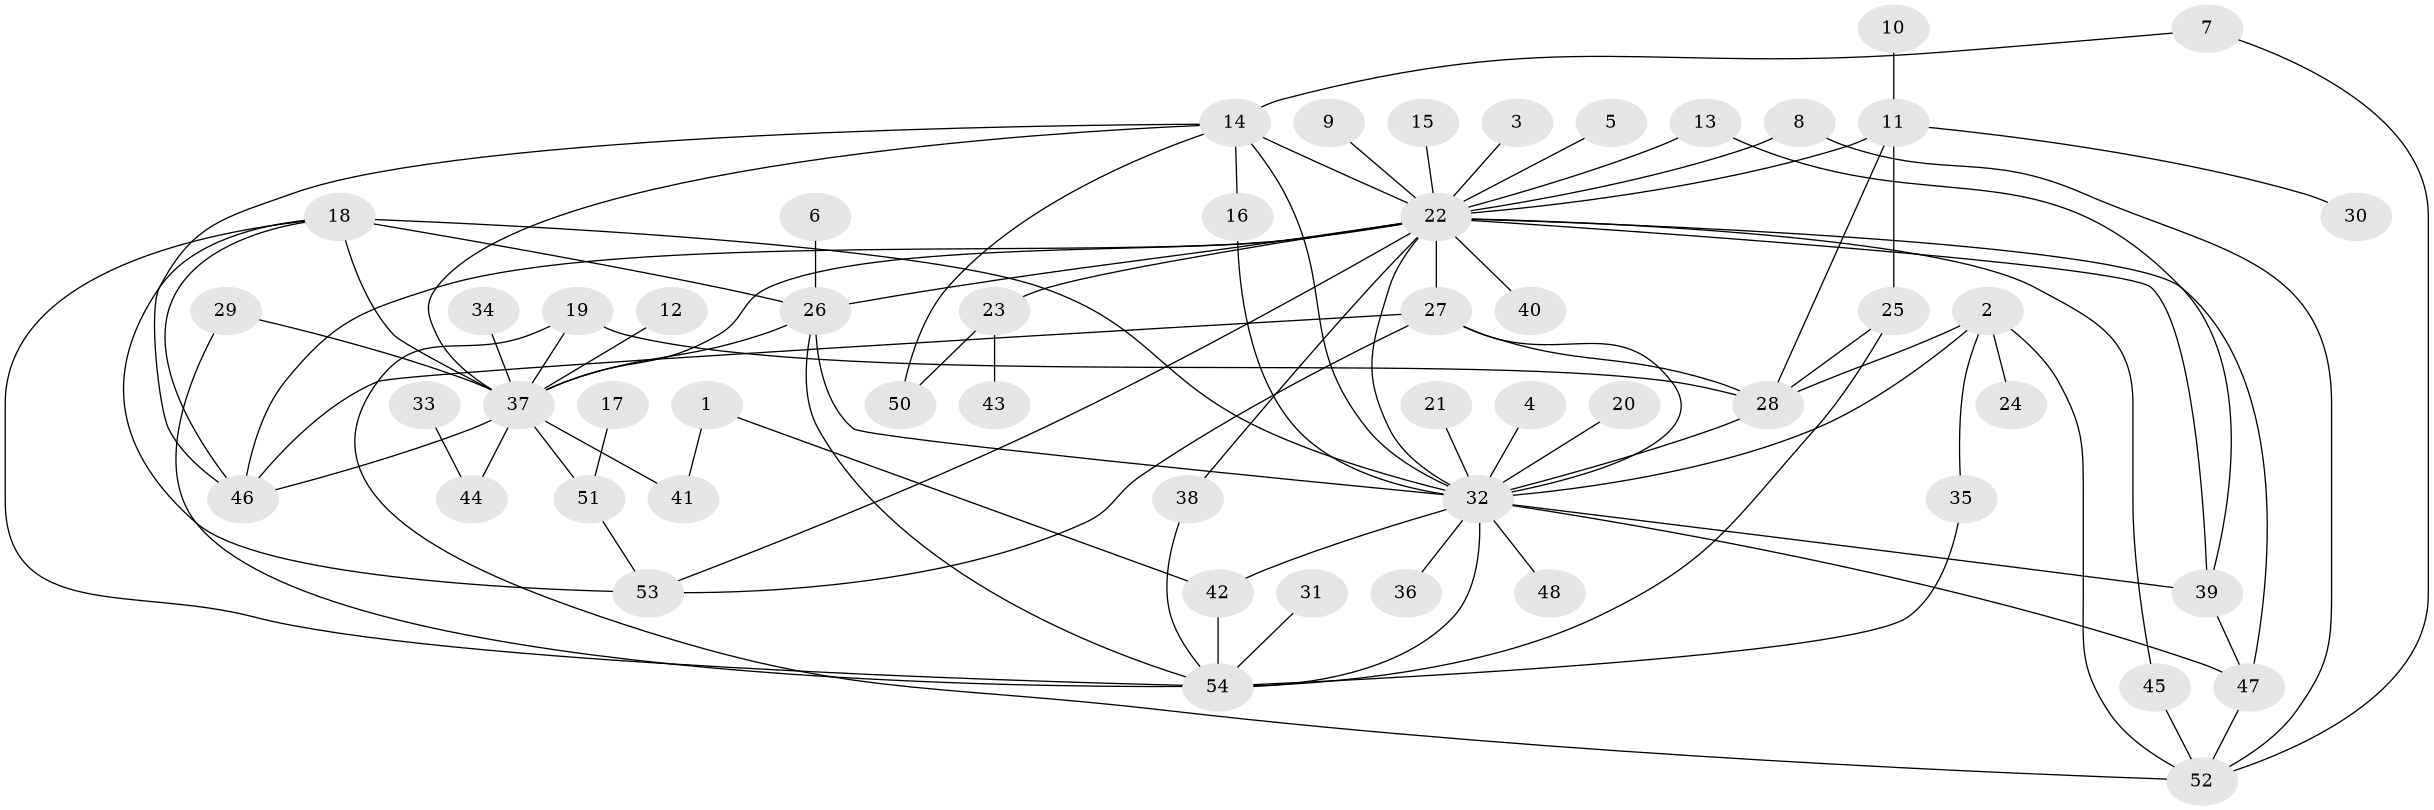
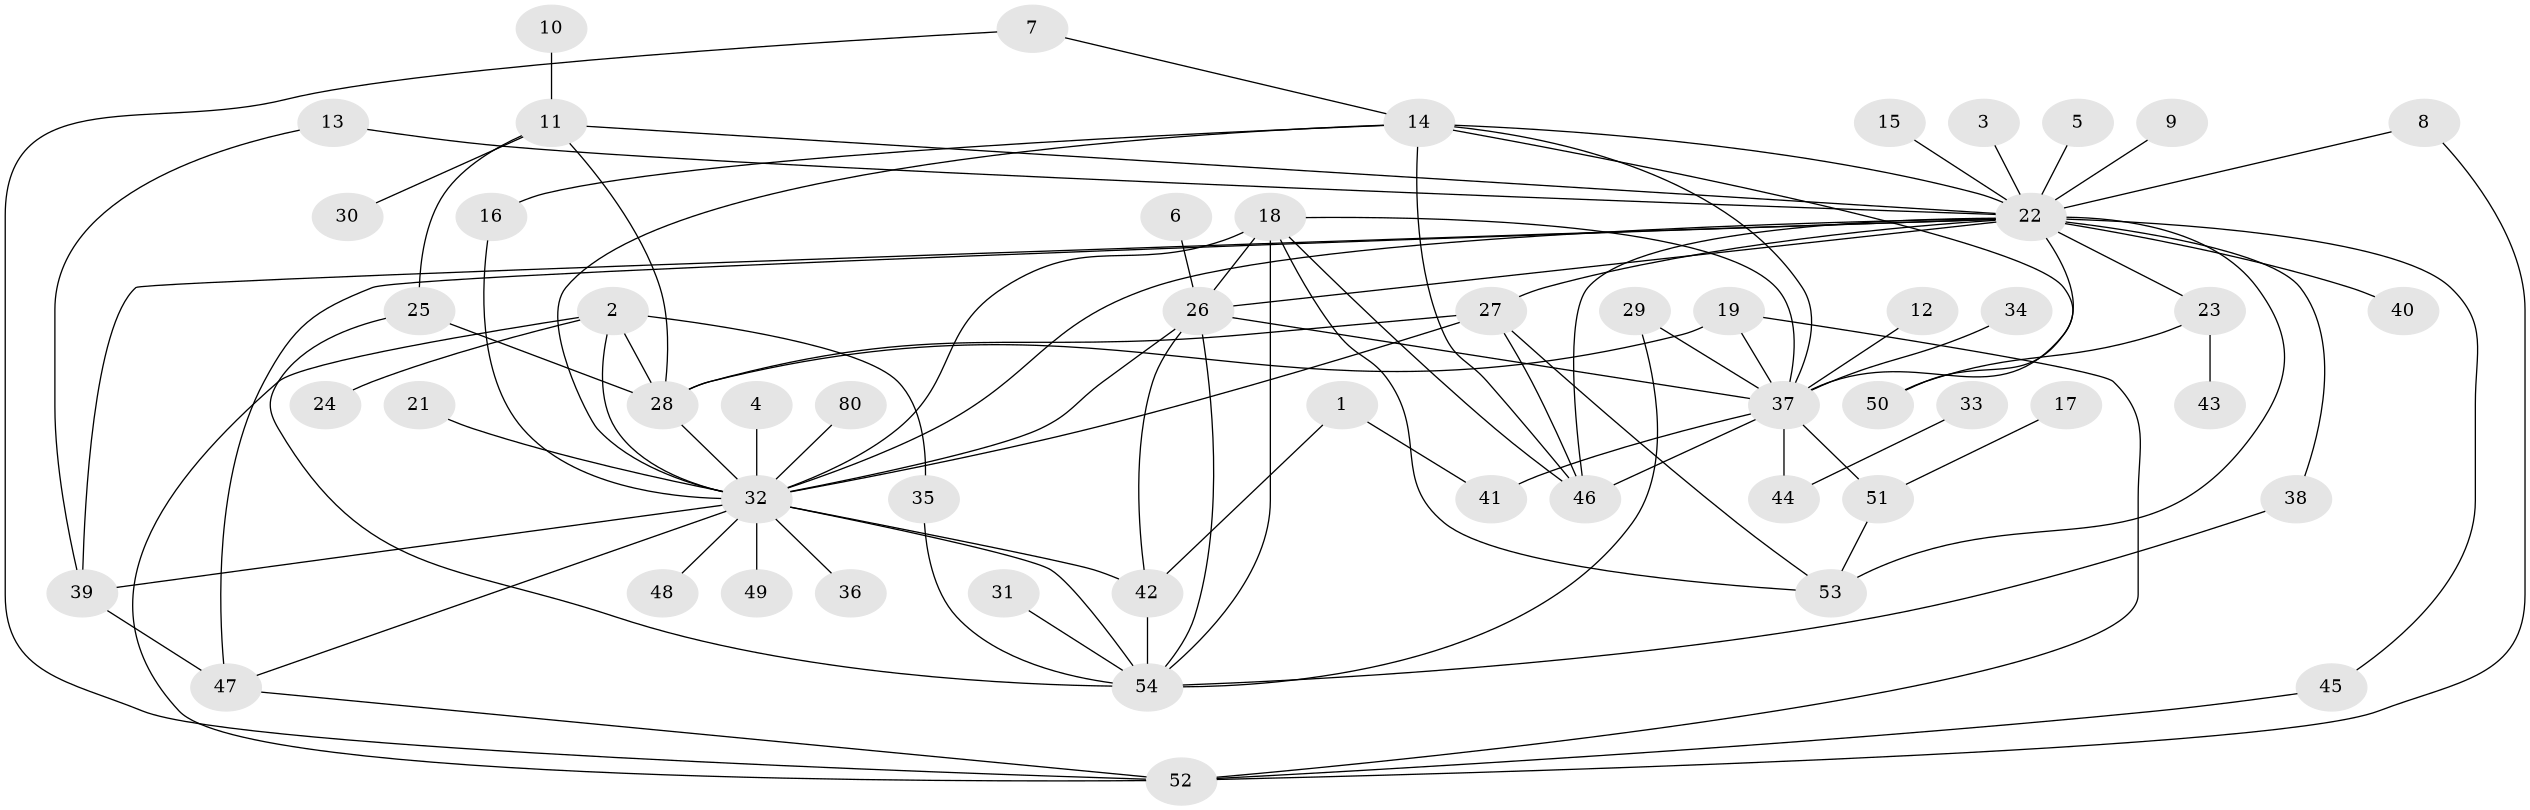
node "20": label "20" -> "80"
edge "26" -- "42": added
node "49": added
